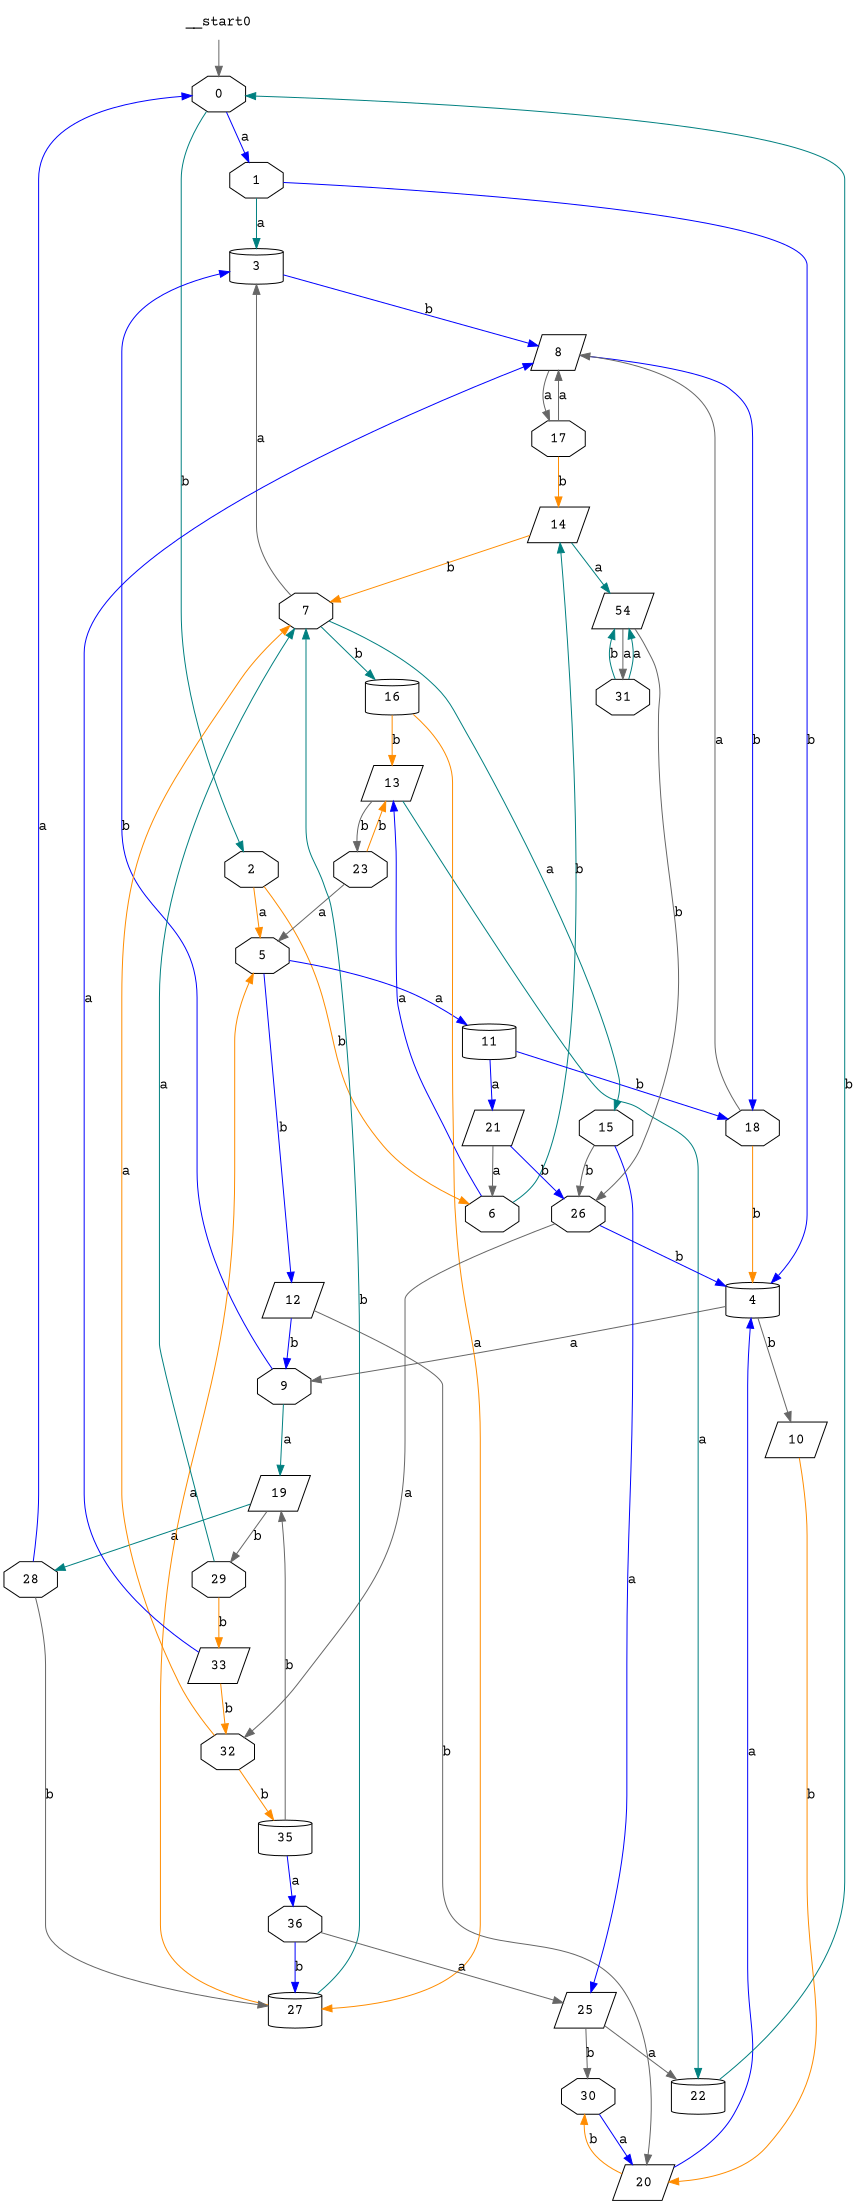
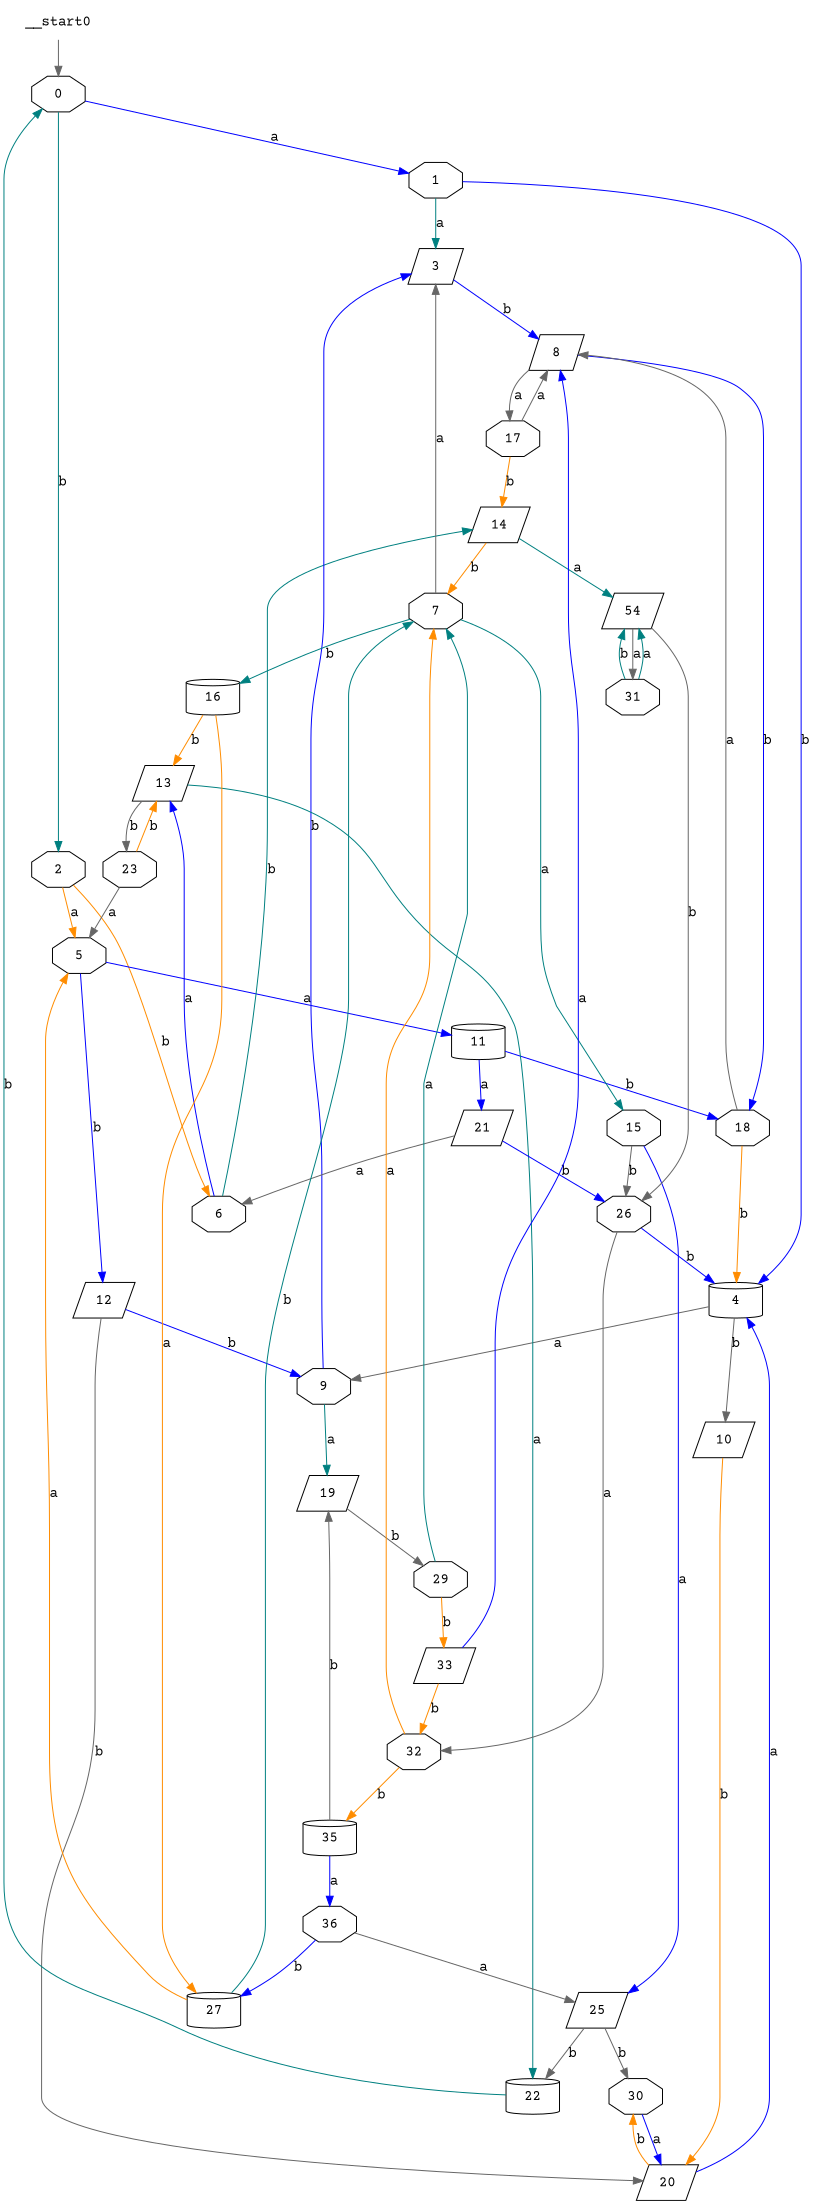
node "3": shape cylinder -> parallelogram
node "28": removed
edge "25" -> "22": label "a" -> "b"
